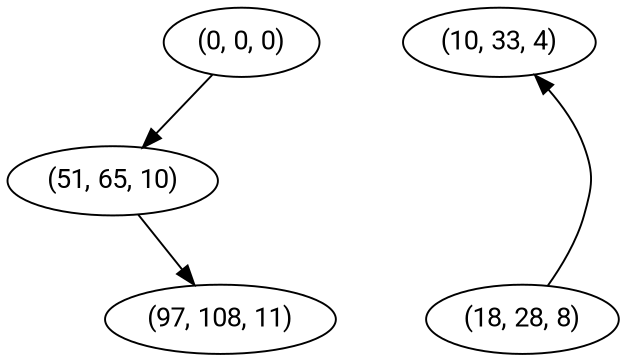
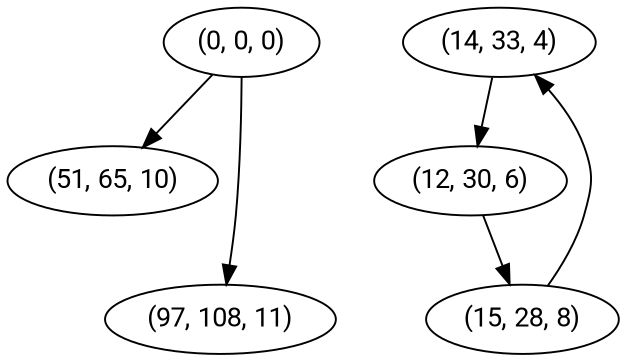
node "(10, 33, 4)": label "(10, 33, 4)" -> "(14, 33, 4)"
node "(12, 30, 6)": added
edge "(51, 65, 10)" -> "(97, 108, 11)": now "(0, 0, 0)" -> "(97, 108, 11)"
node "(18, 28, 8)": label "(18, 28, 8)" -> "(15, 28, 8)"
